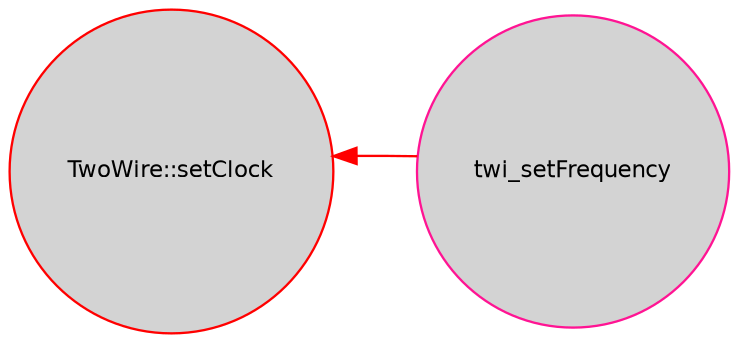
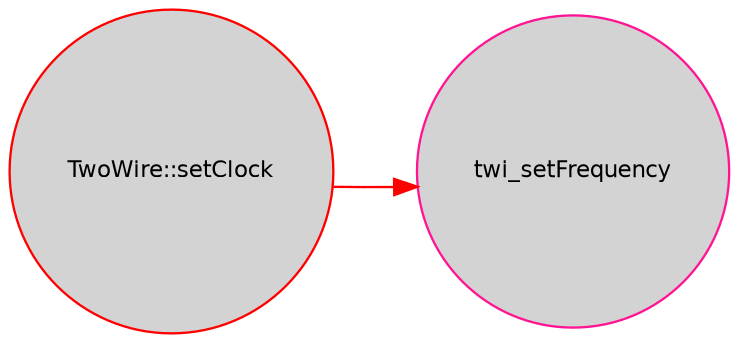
edge "twi_setFrequency" -> "TwoWire::setClock": reversed
